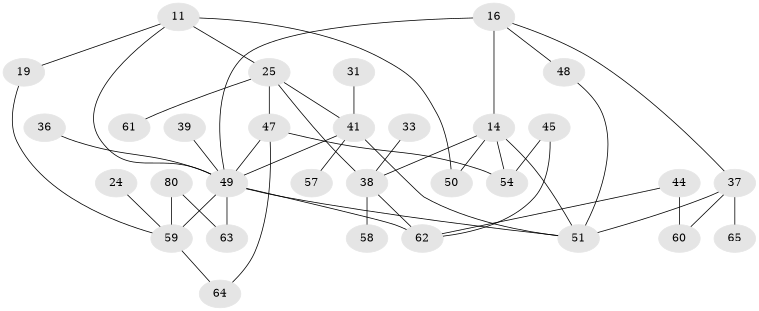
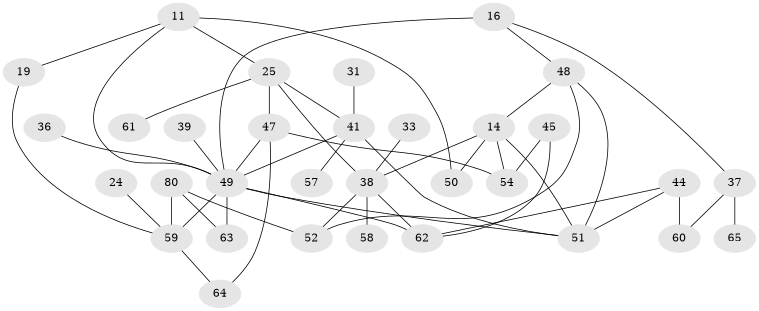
edge "16" -- "14": now "48" -- "14"
edge "37" -- "51": now "44" -- "51"
node "52": added
